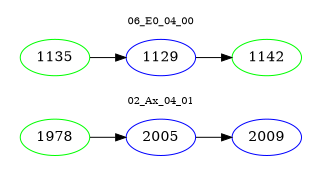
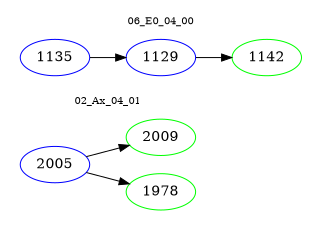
node "1135": color green -> blue
edge "1978" -> "2005": reversed
node "2009": color blue -> green
